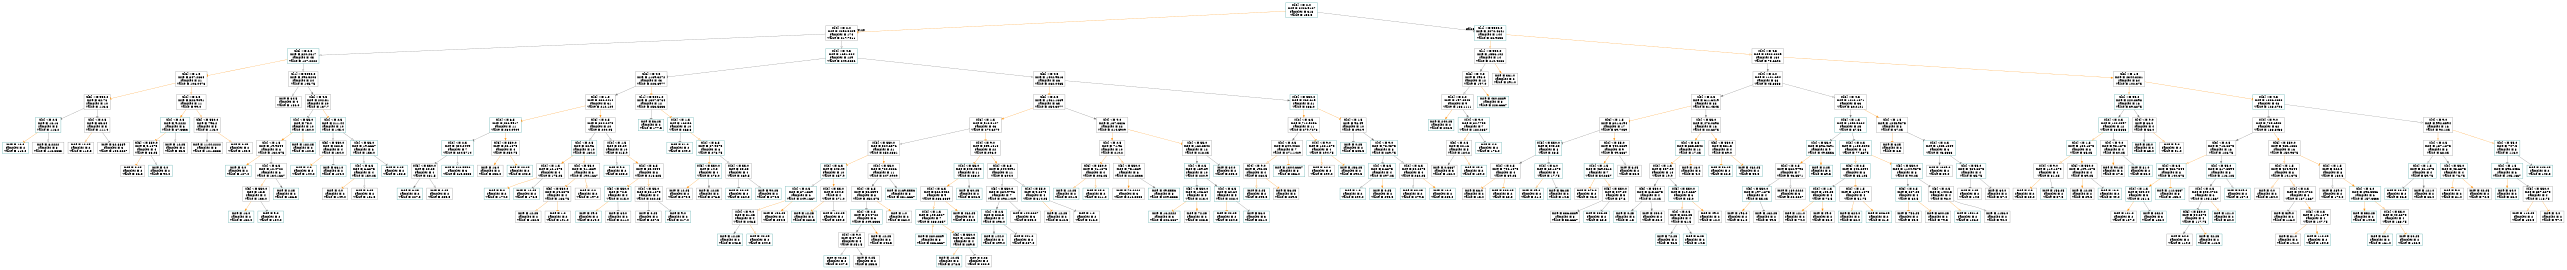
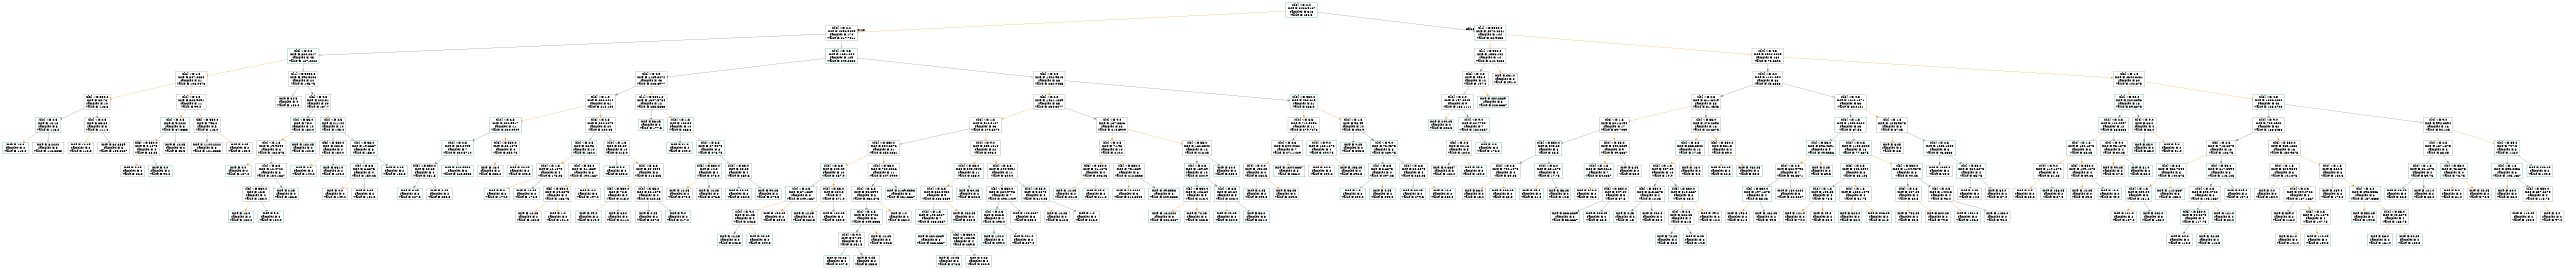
edge "mse = 280.8889 samples = 3 value = 286.6667" -> "X[2] <= 1.5 mse = 195.6327 samples = 7 value = 288.2857": reversed
